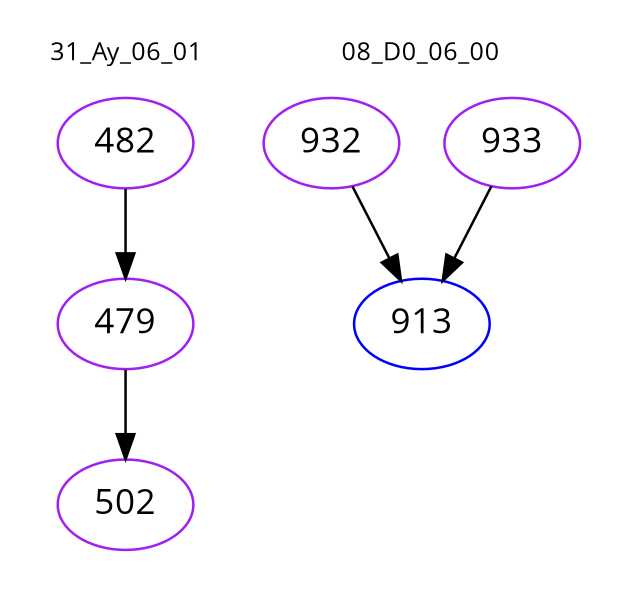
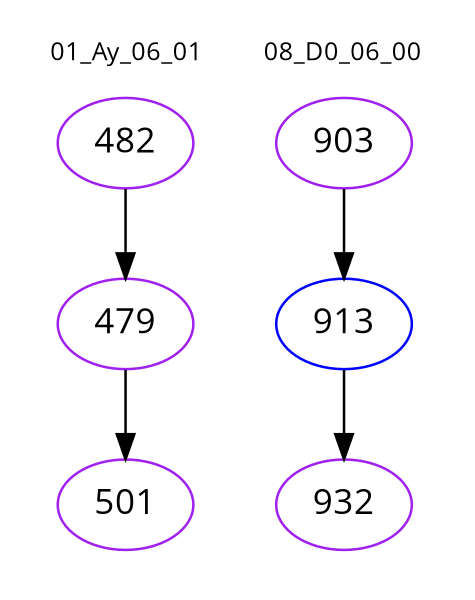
cluster "31_Ay_06_01": label "31_Ay_06_01" -> "01_Ay_06_01"
node "933": label "933" -> "903"
edge "932" -> "913": reversed
node "502": label "502" -> "501"
